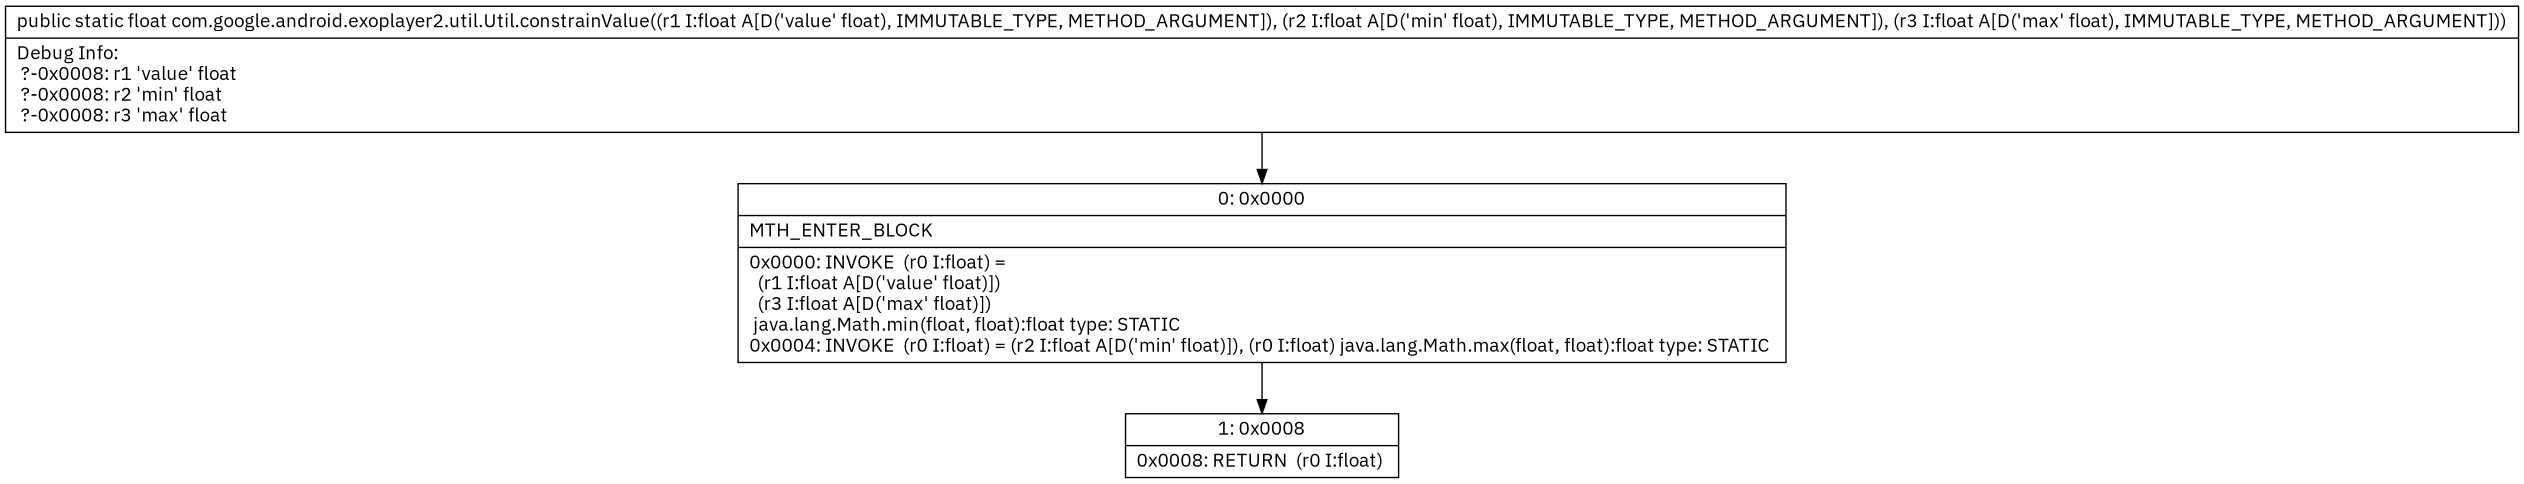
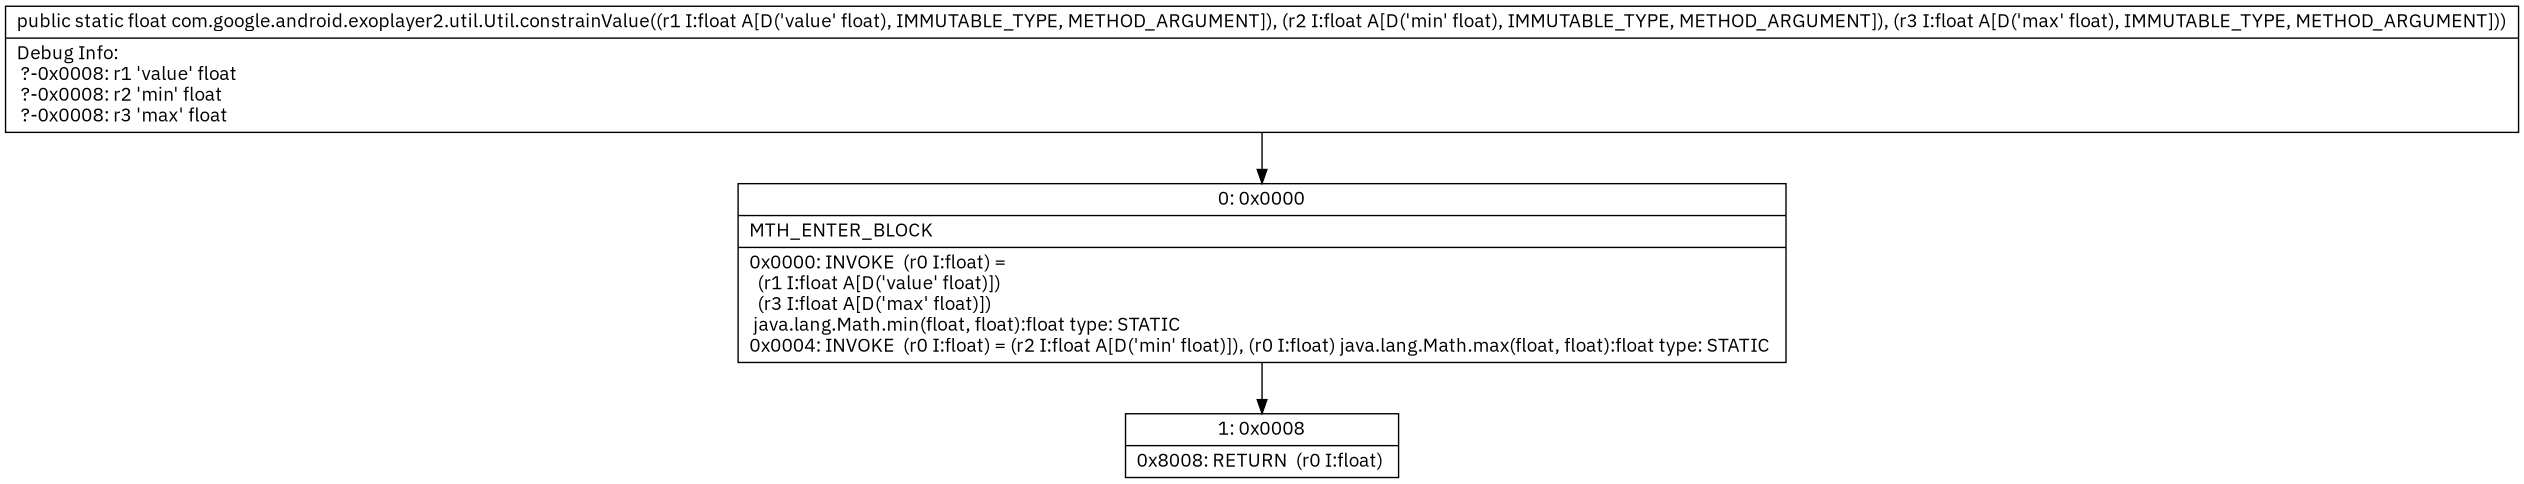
node "1: 0x0008": text "0x0008: RETURN  (r0 I:float)" -> "0x8008: RETURN  (r0 I:float)"
